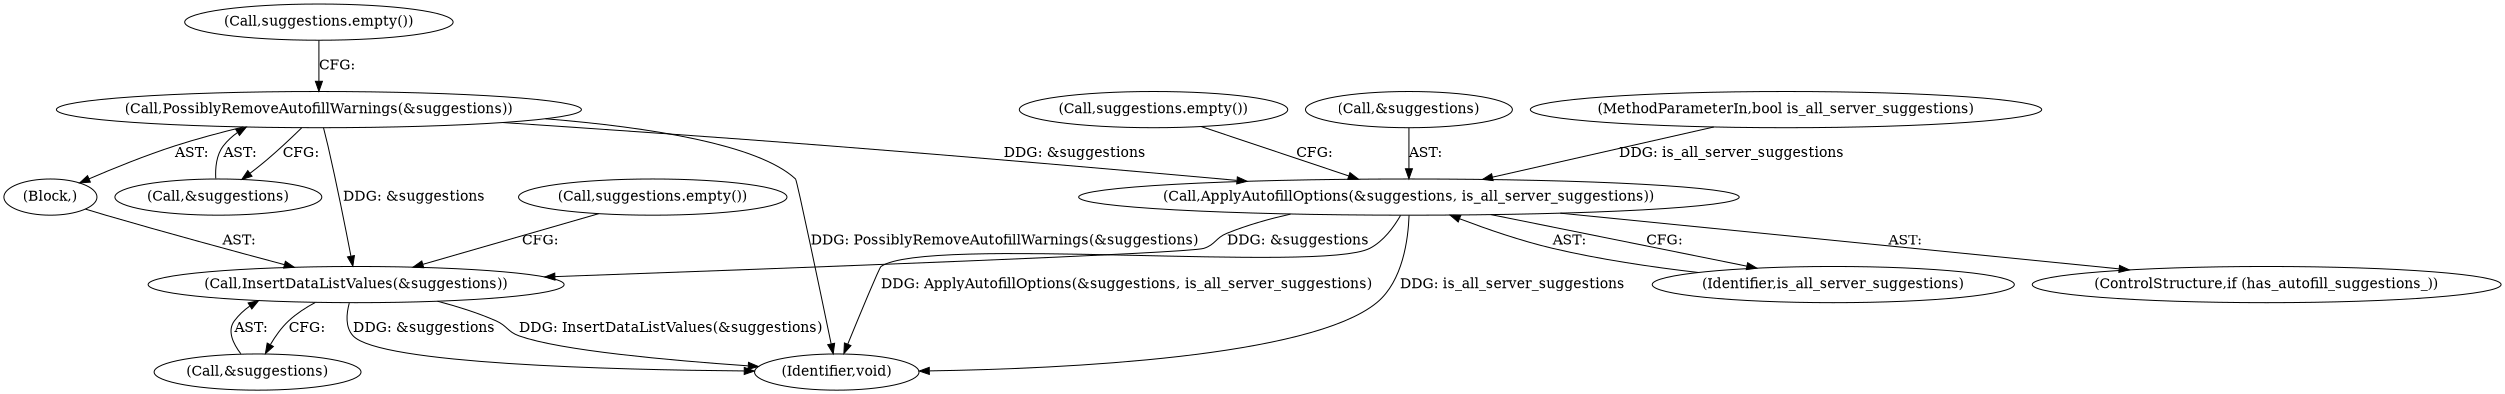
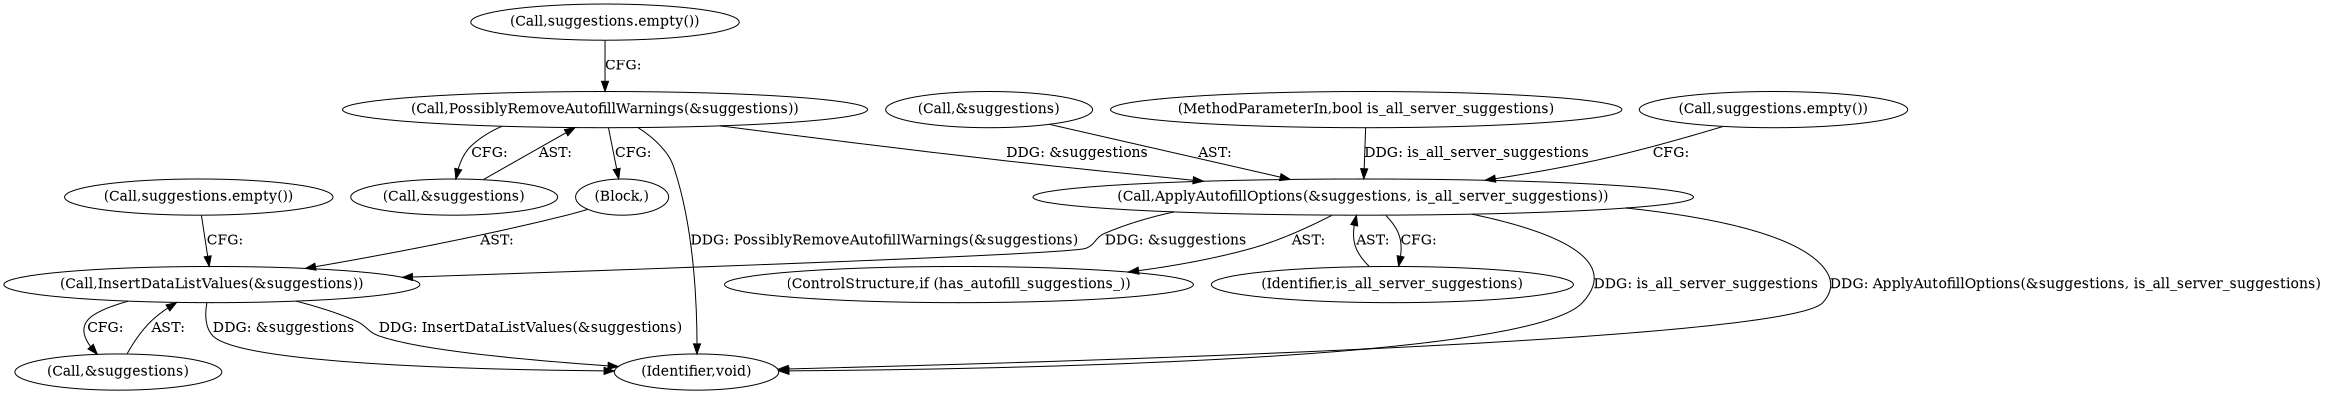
edge "(Call,PossiblyRemoveAutofillWarnings(&suggestions))" -> "(Block,)": label "AST: " -> "CFG: "
edge "(Call,PossiblyRemoveAutofillWarnings(&suggestions))" -> "(Call,InsertDataListValues(&suggestions))": removed, label "DDG: &suggestions"
